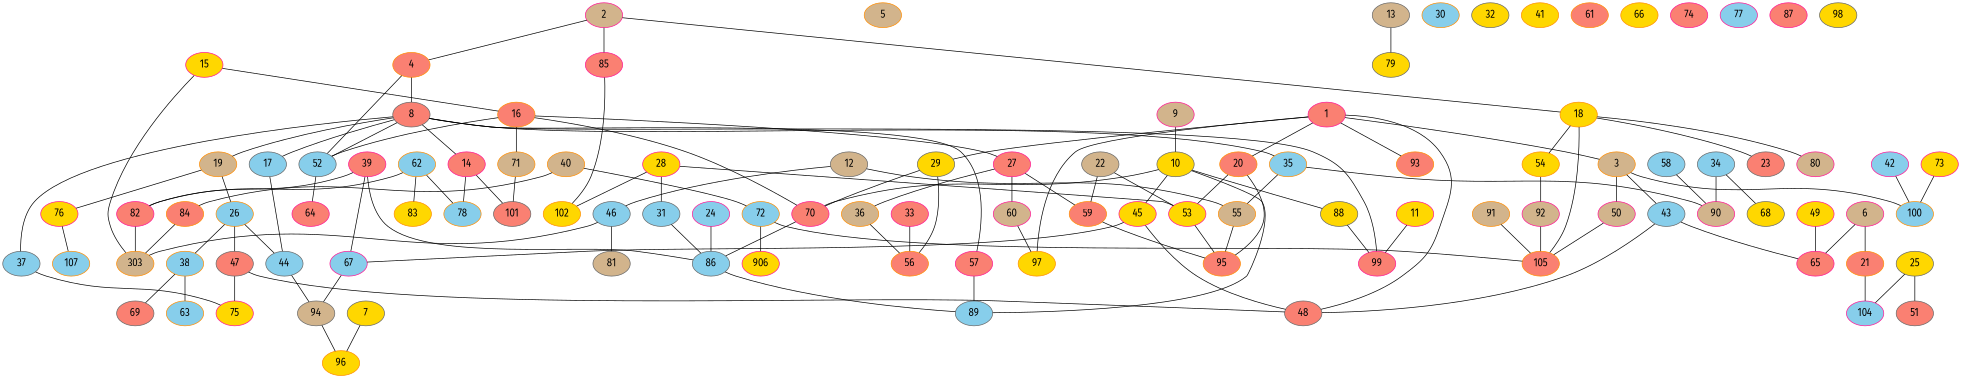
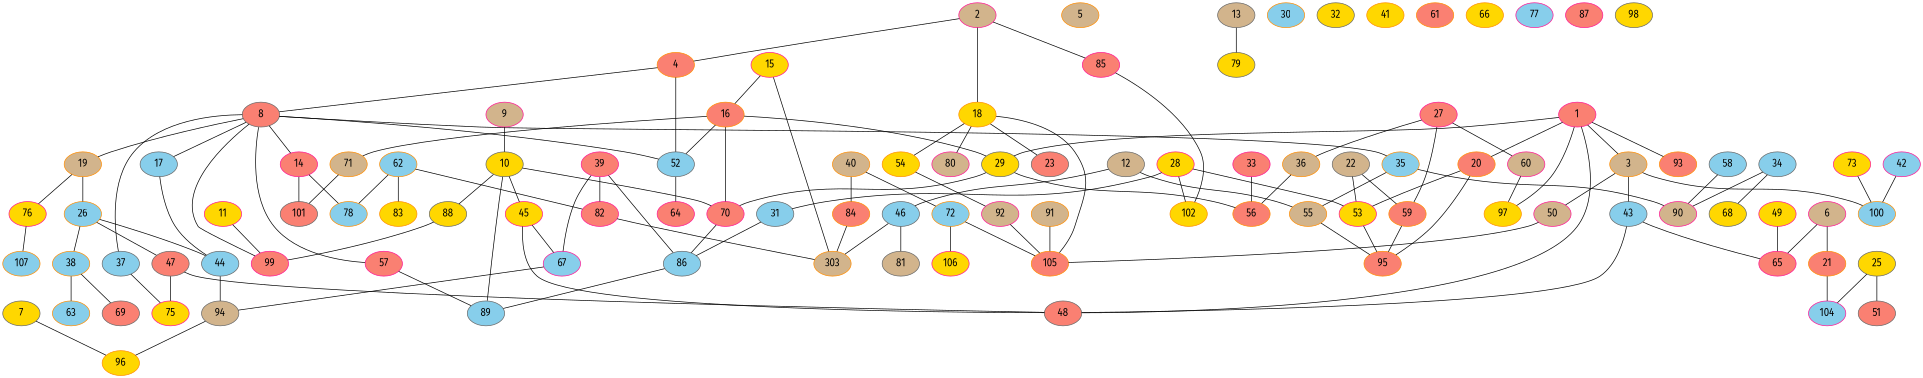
node "74": removed
edge "16" -- "27": now "16" -- "29"
node "24": removed
node "906": label "906" -> "106"
